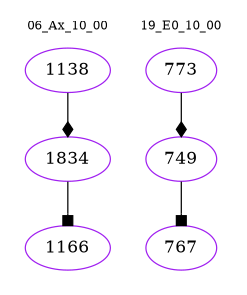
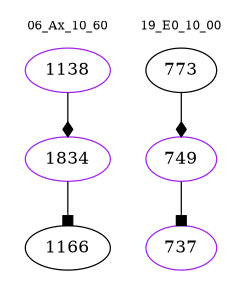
cluster "06_Ax_10_00": label "06_Ax_10_00" -> "06_Ax_10_60"
node "773": color purple -> black
node "1166": color purple -> black
node "767": label "767" -> "737"
